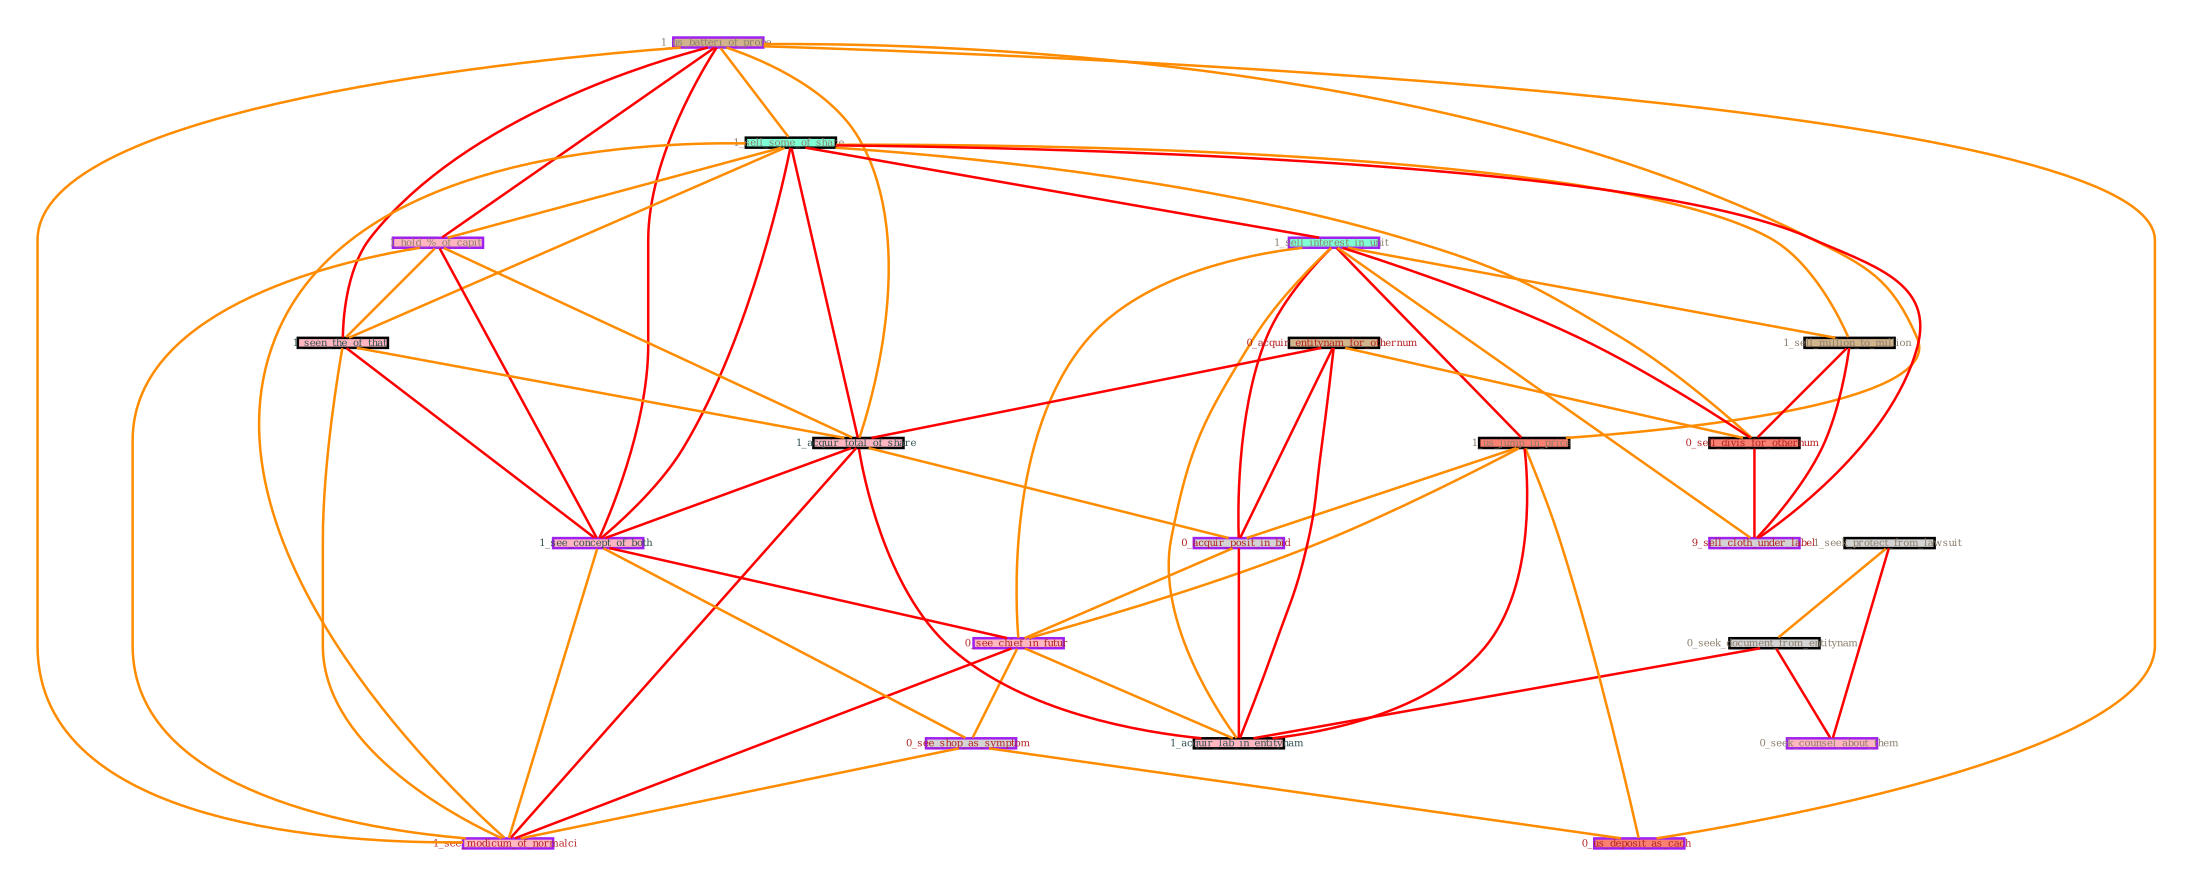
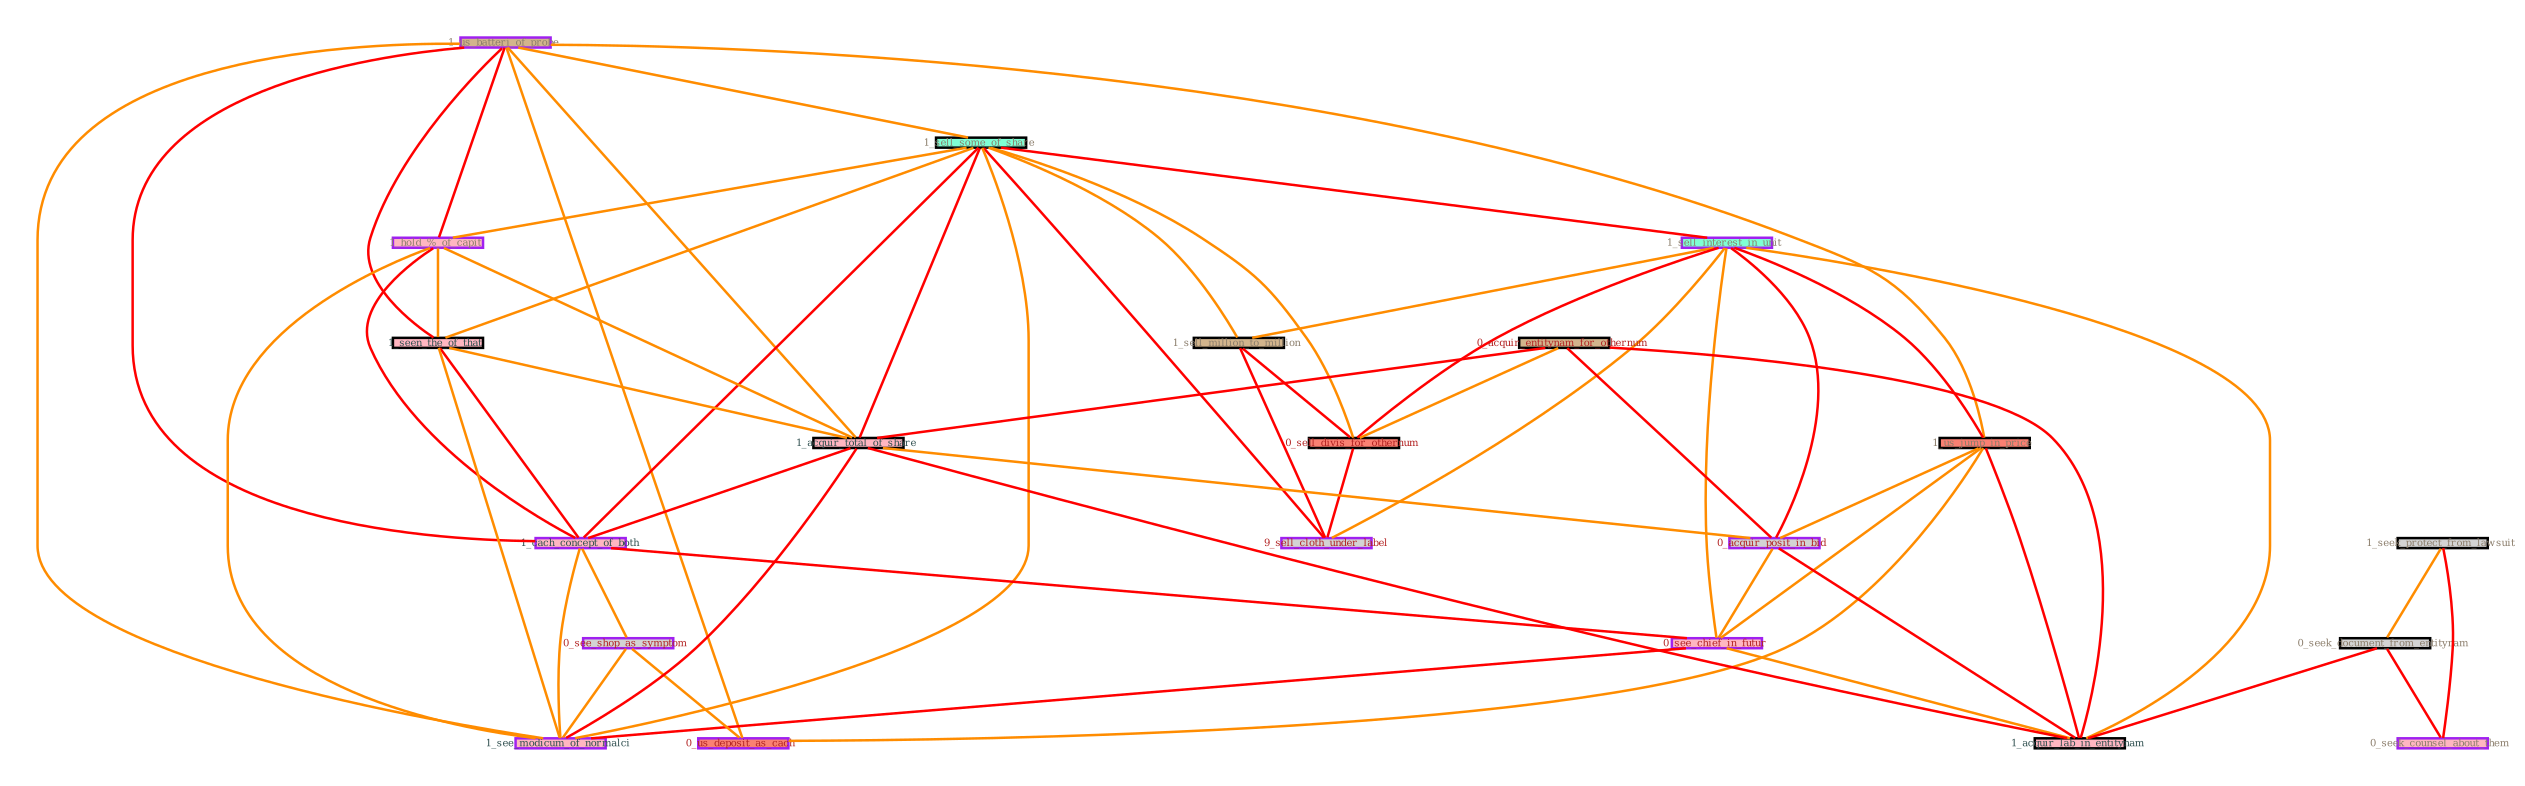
node "1_see_concept_of_both": label "1_see_concept_of_both" -> "1_cach_concept_of_both"
edge "0_see_chief_in_futur" -- "0_see_shop_as_symptom": removed
node "1_see_modicum_of_normalci": fontcolor #b22222 -> #2f4f4f
